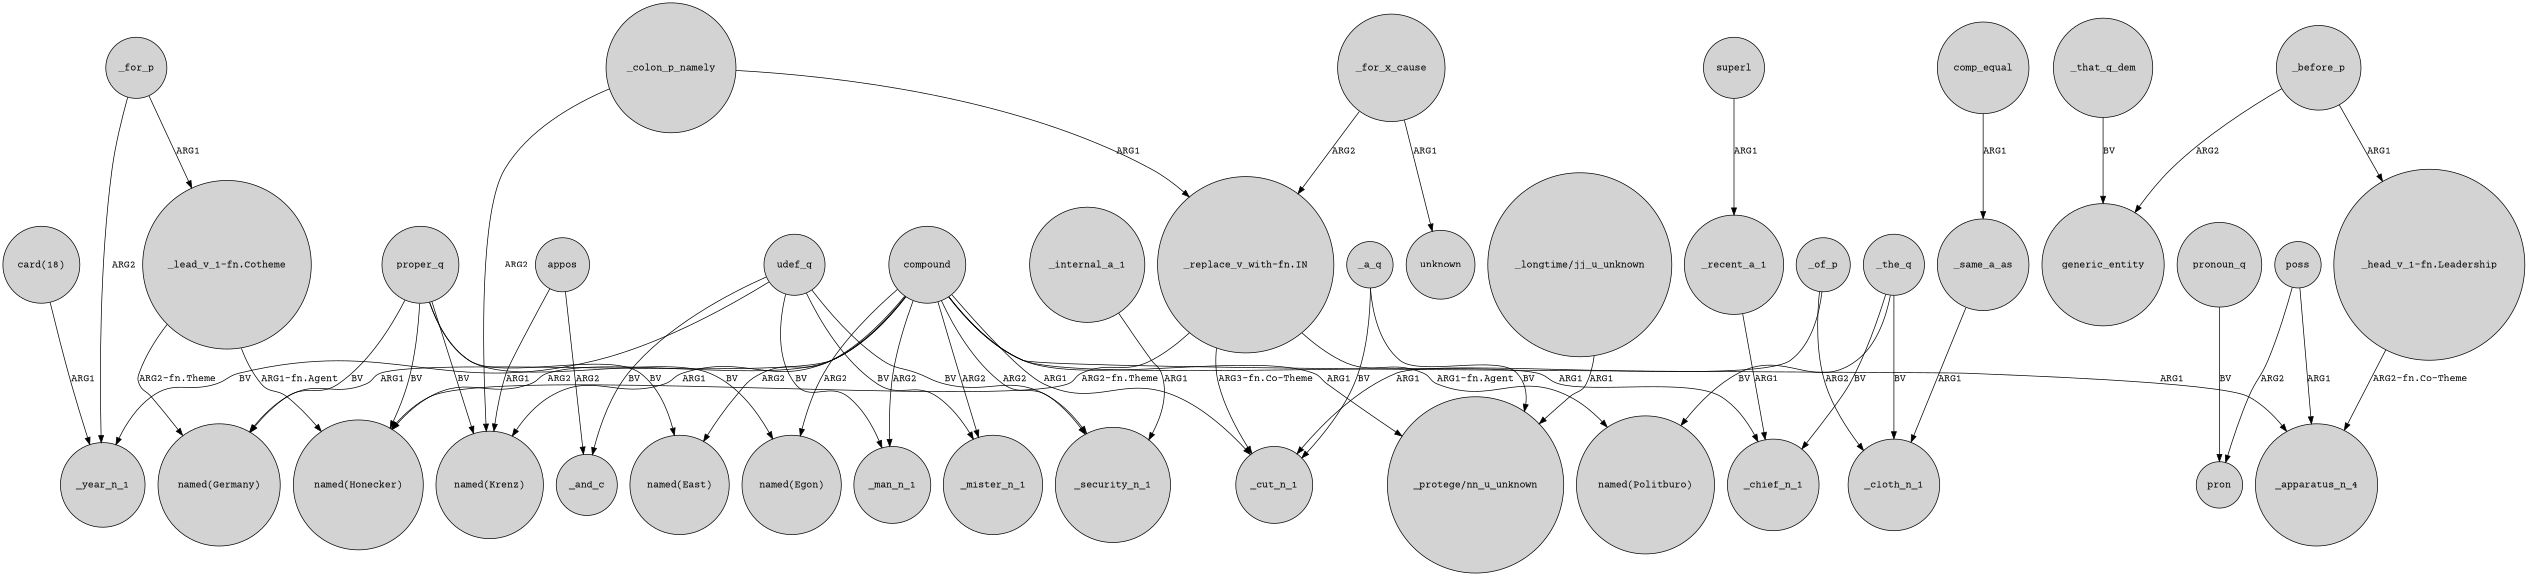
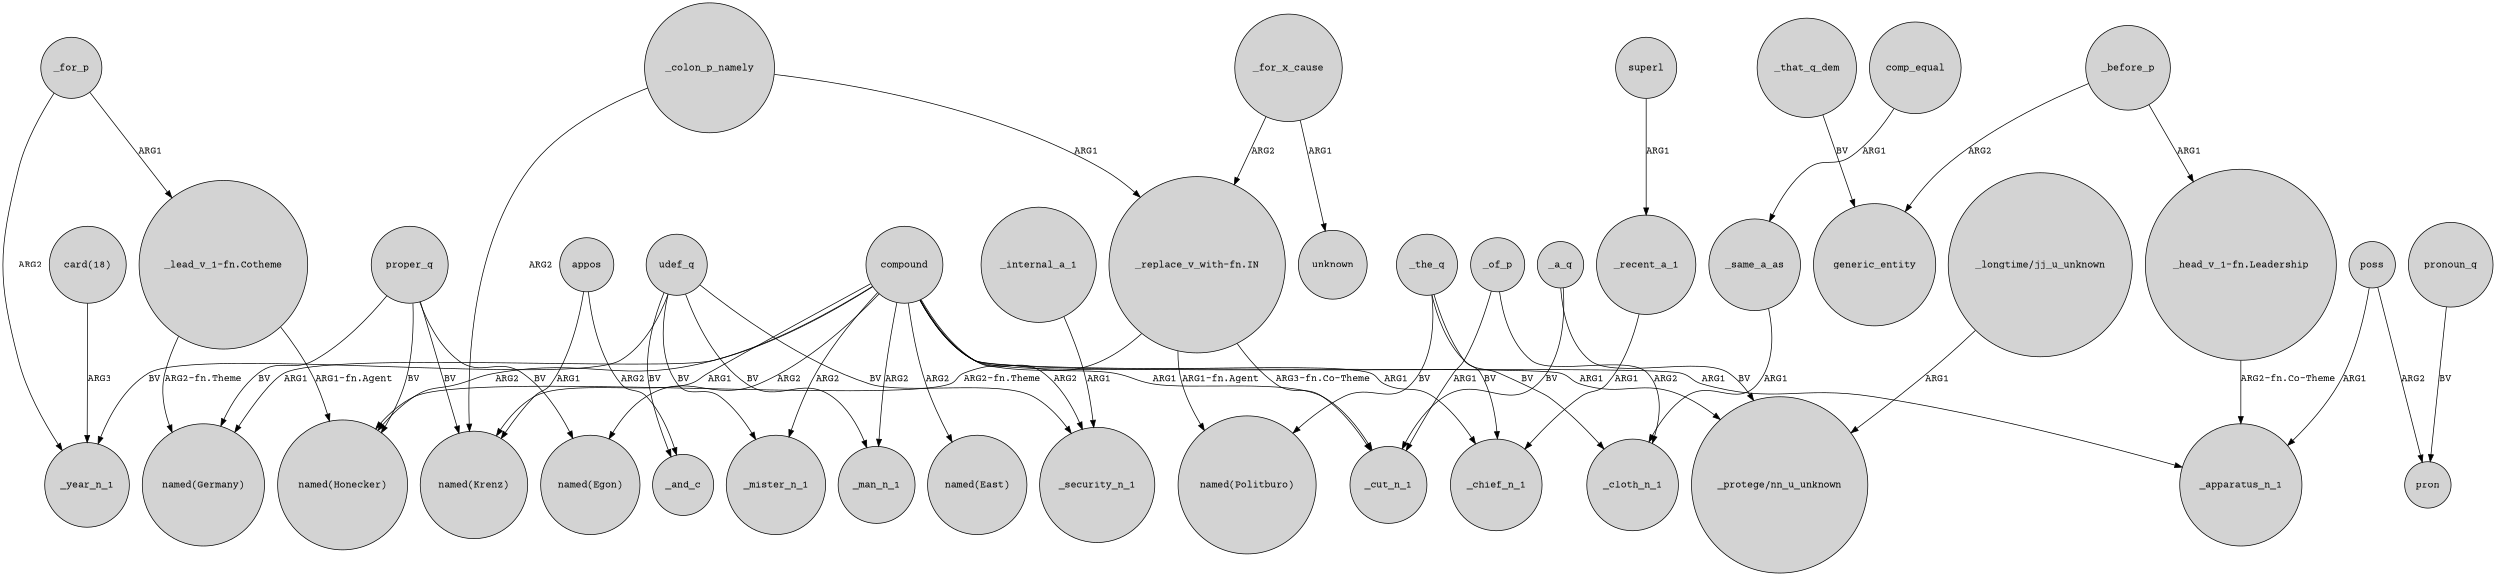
edge "proper_q" -> "named(East)": removed, label "BV"
edge "card(18)" -> "_year_n_1": label "ARG1" -> "ARG3"
node "_apparatus_n_4": label "_apparatus_n_4" -> "_apparatus_n_1"
